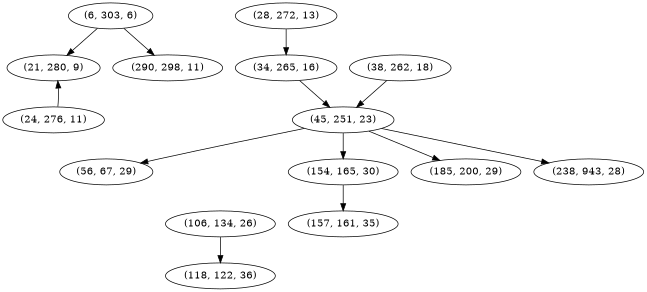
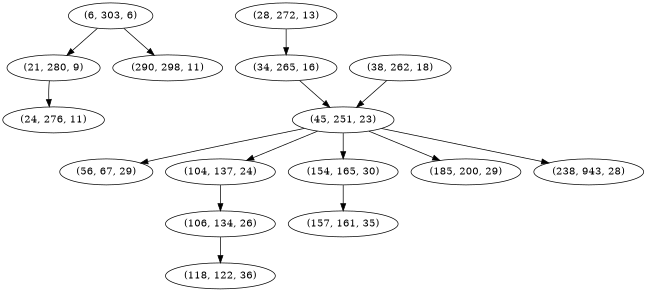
edge "(24, 276, 11)" -> "(21, 280, 9)": reversed
node "(104, 137, 24)": added
